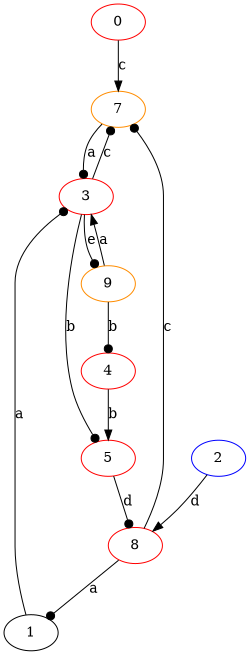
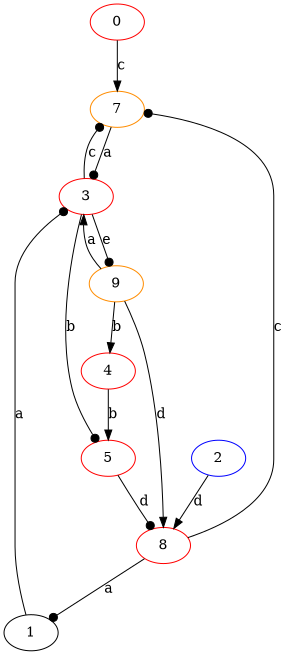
edge "9" -> "4": arrowhead dot -> normal
edge "9" -> "8": added, label "d"
